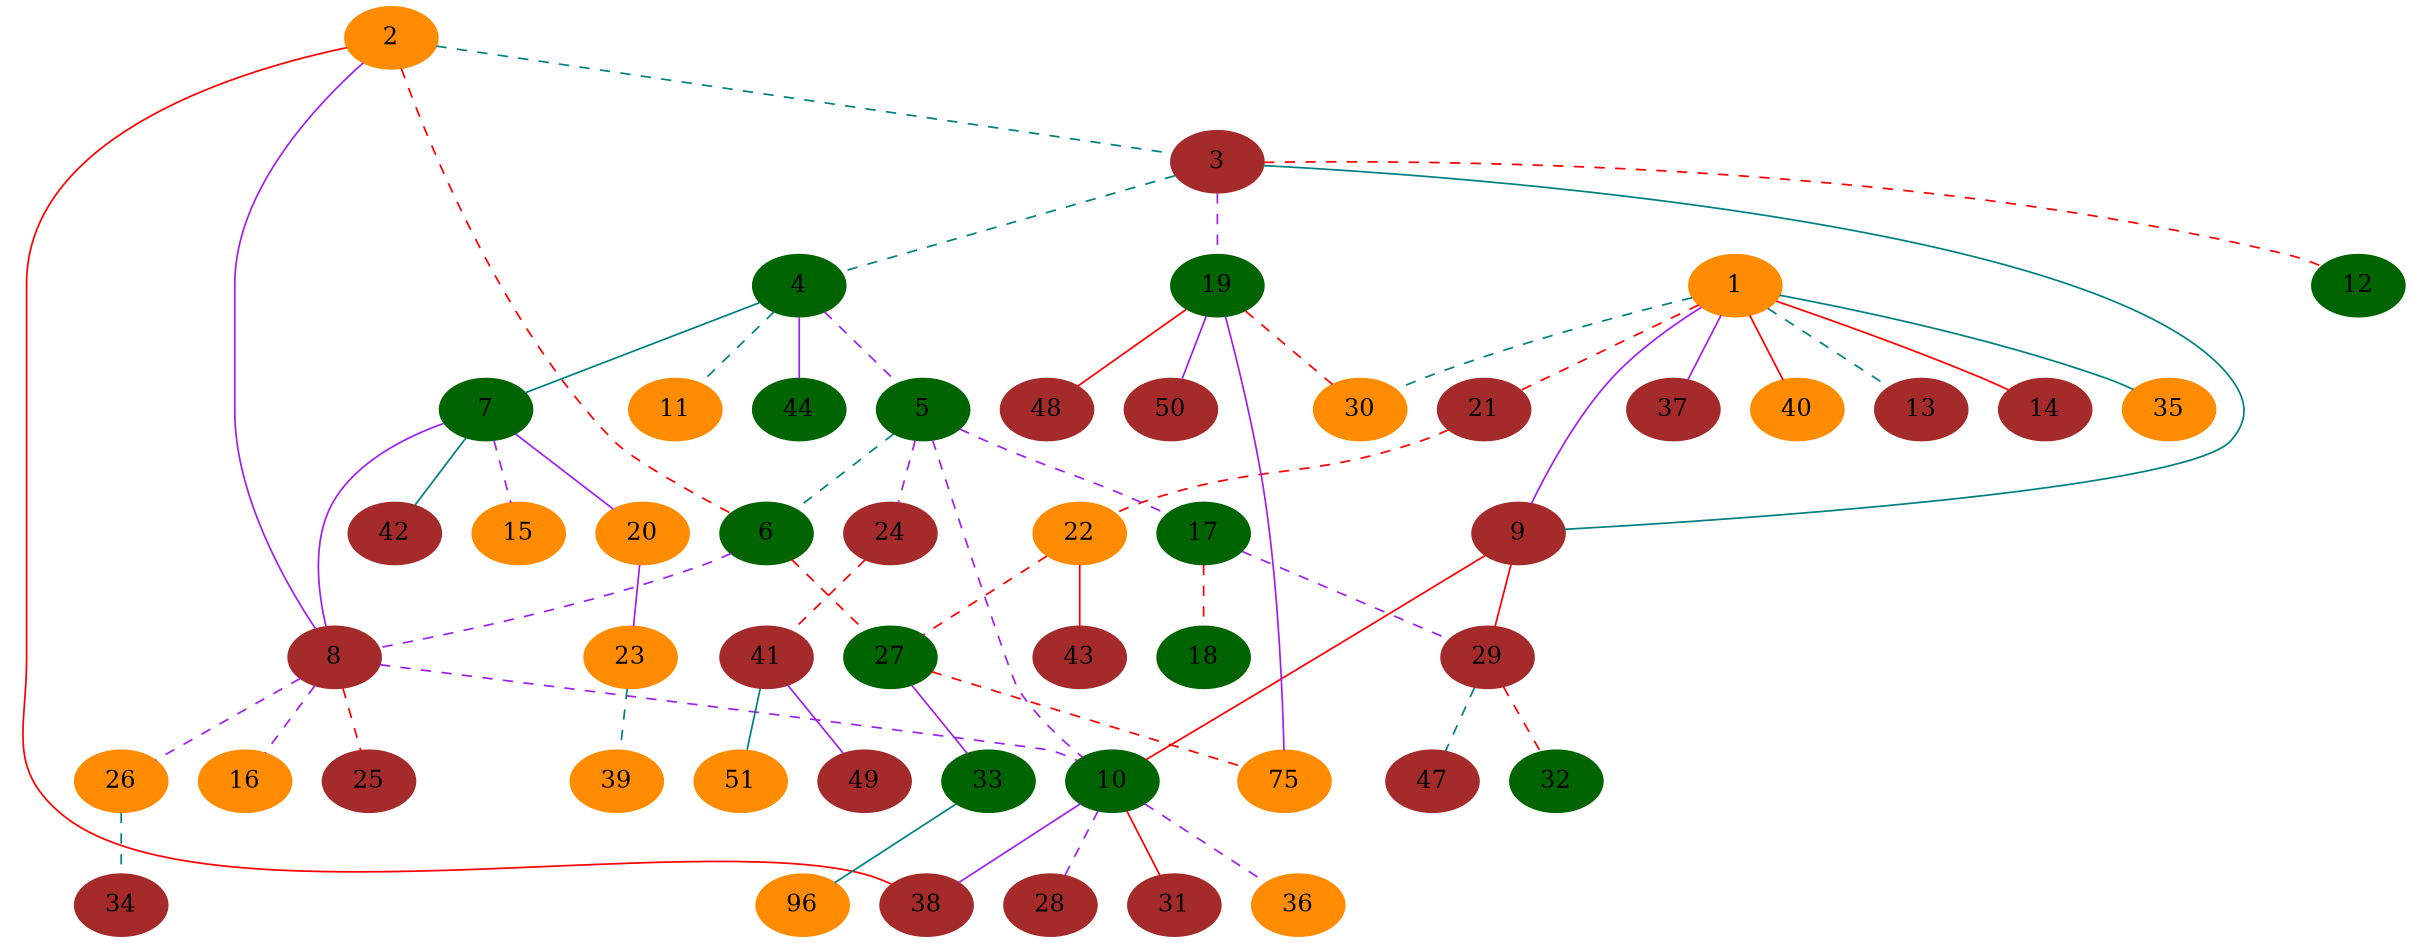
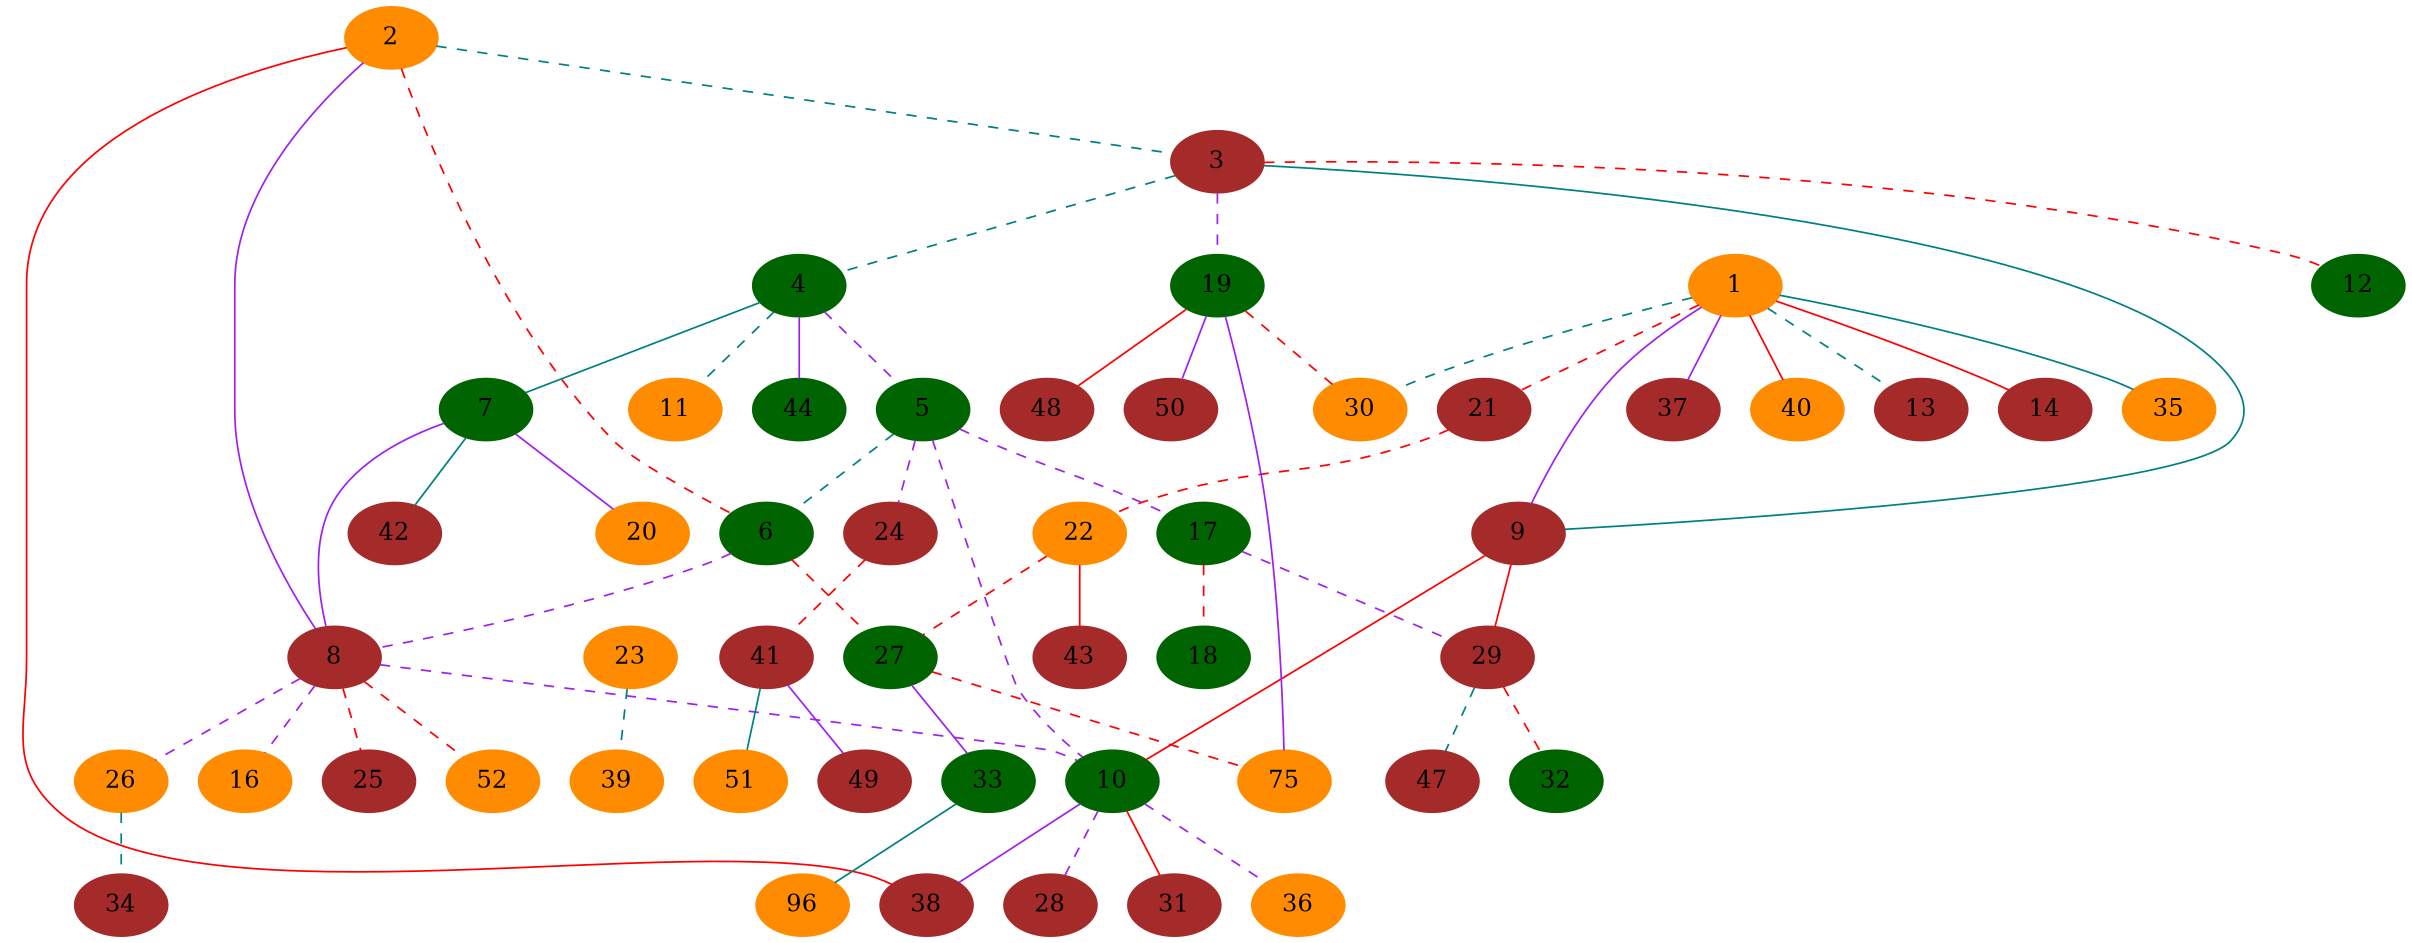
node "15": removed
edge "20" -- "23": removed
node "52": added
